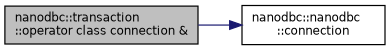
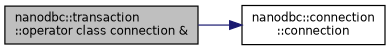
node "nanodbc::nanodbc ::connection": label "nanodbc::nanodbc ::connection" -> "nanodbc::connection ::connection"
